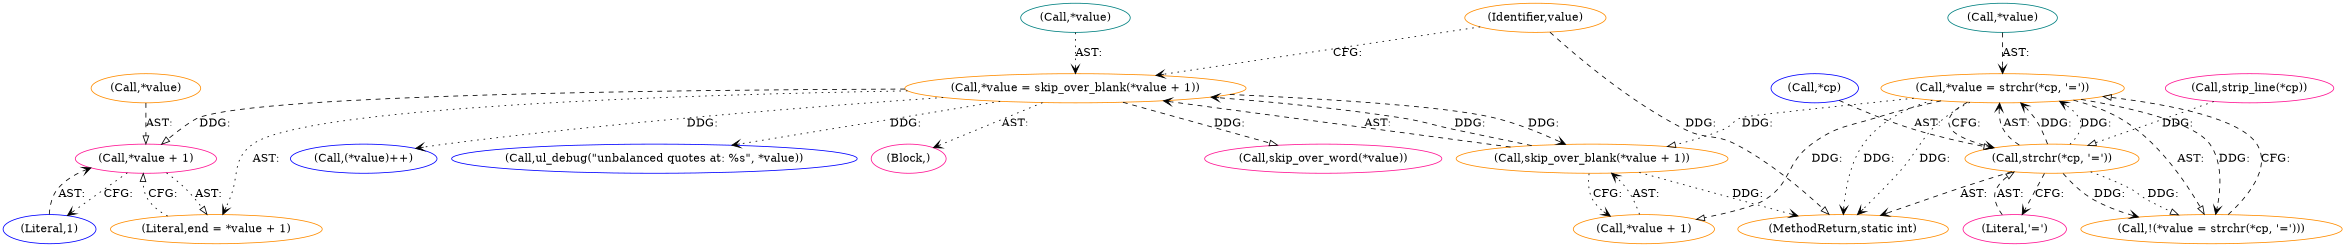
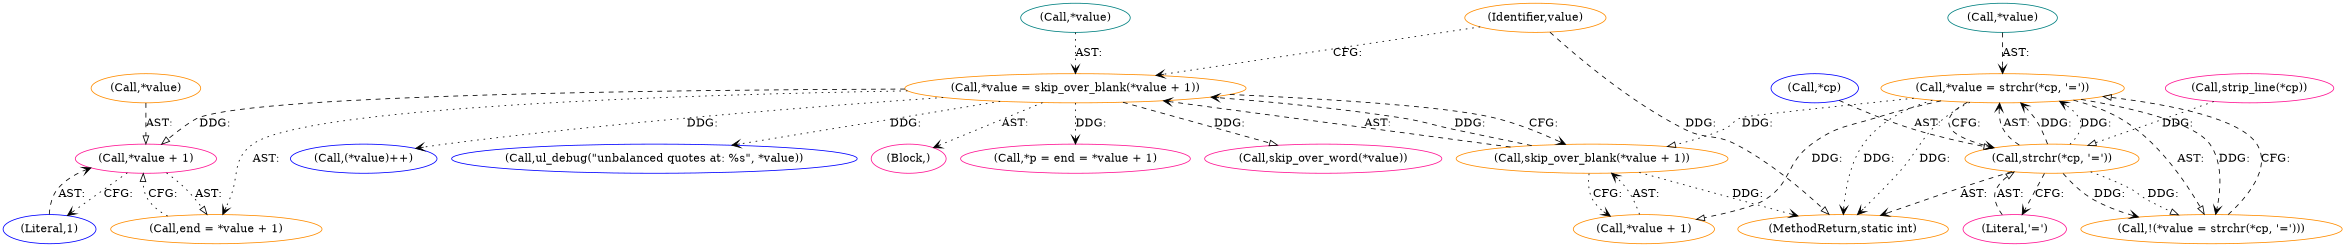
edge "(Call,*value = skip_over_blank(*value + 1))" -> "(Call,skip_over_blank(*value + 1))": label "DDG: " -> "CFG: "
node "(Call,*p = end = *value + 1)": added
node "(Literal,end = *value + 1)": label "(Literal,end = *value + 1)" -> "(Call,end = *value + 1)"
